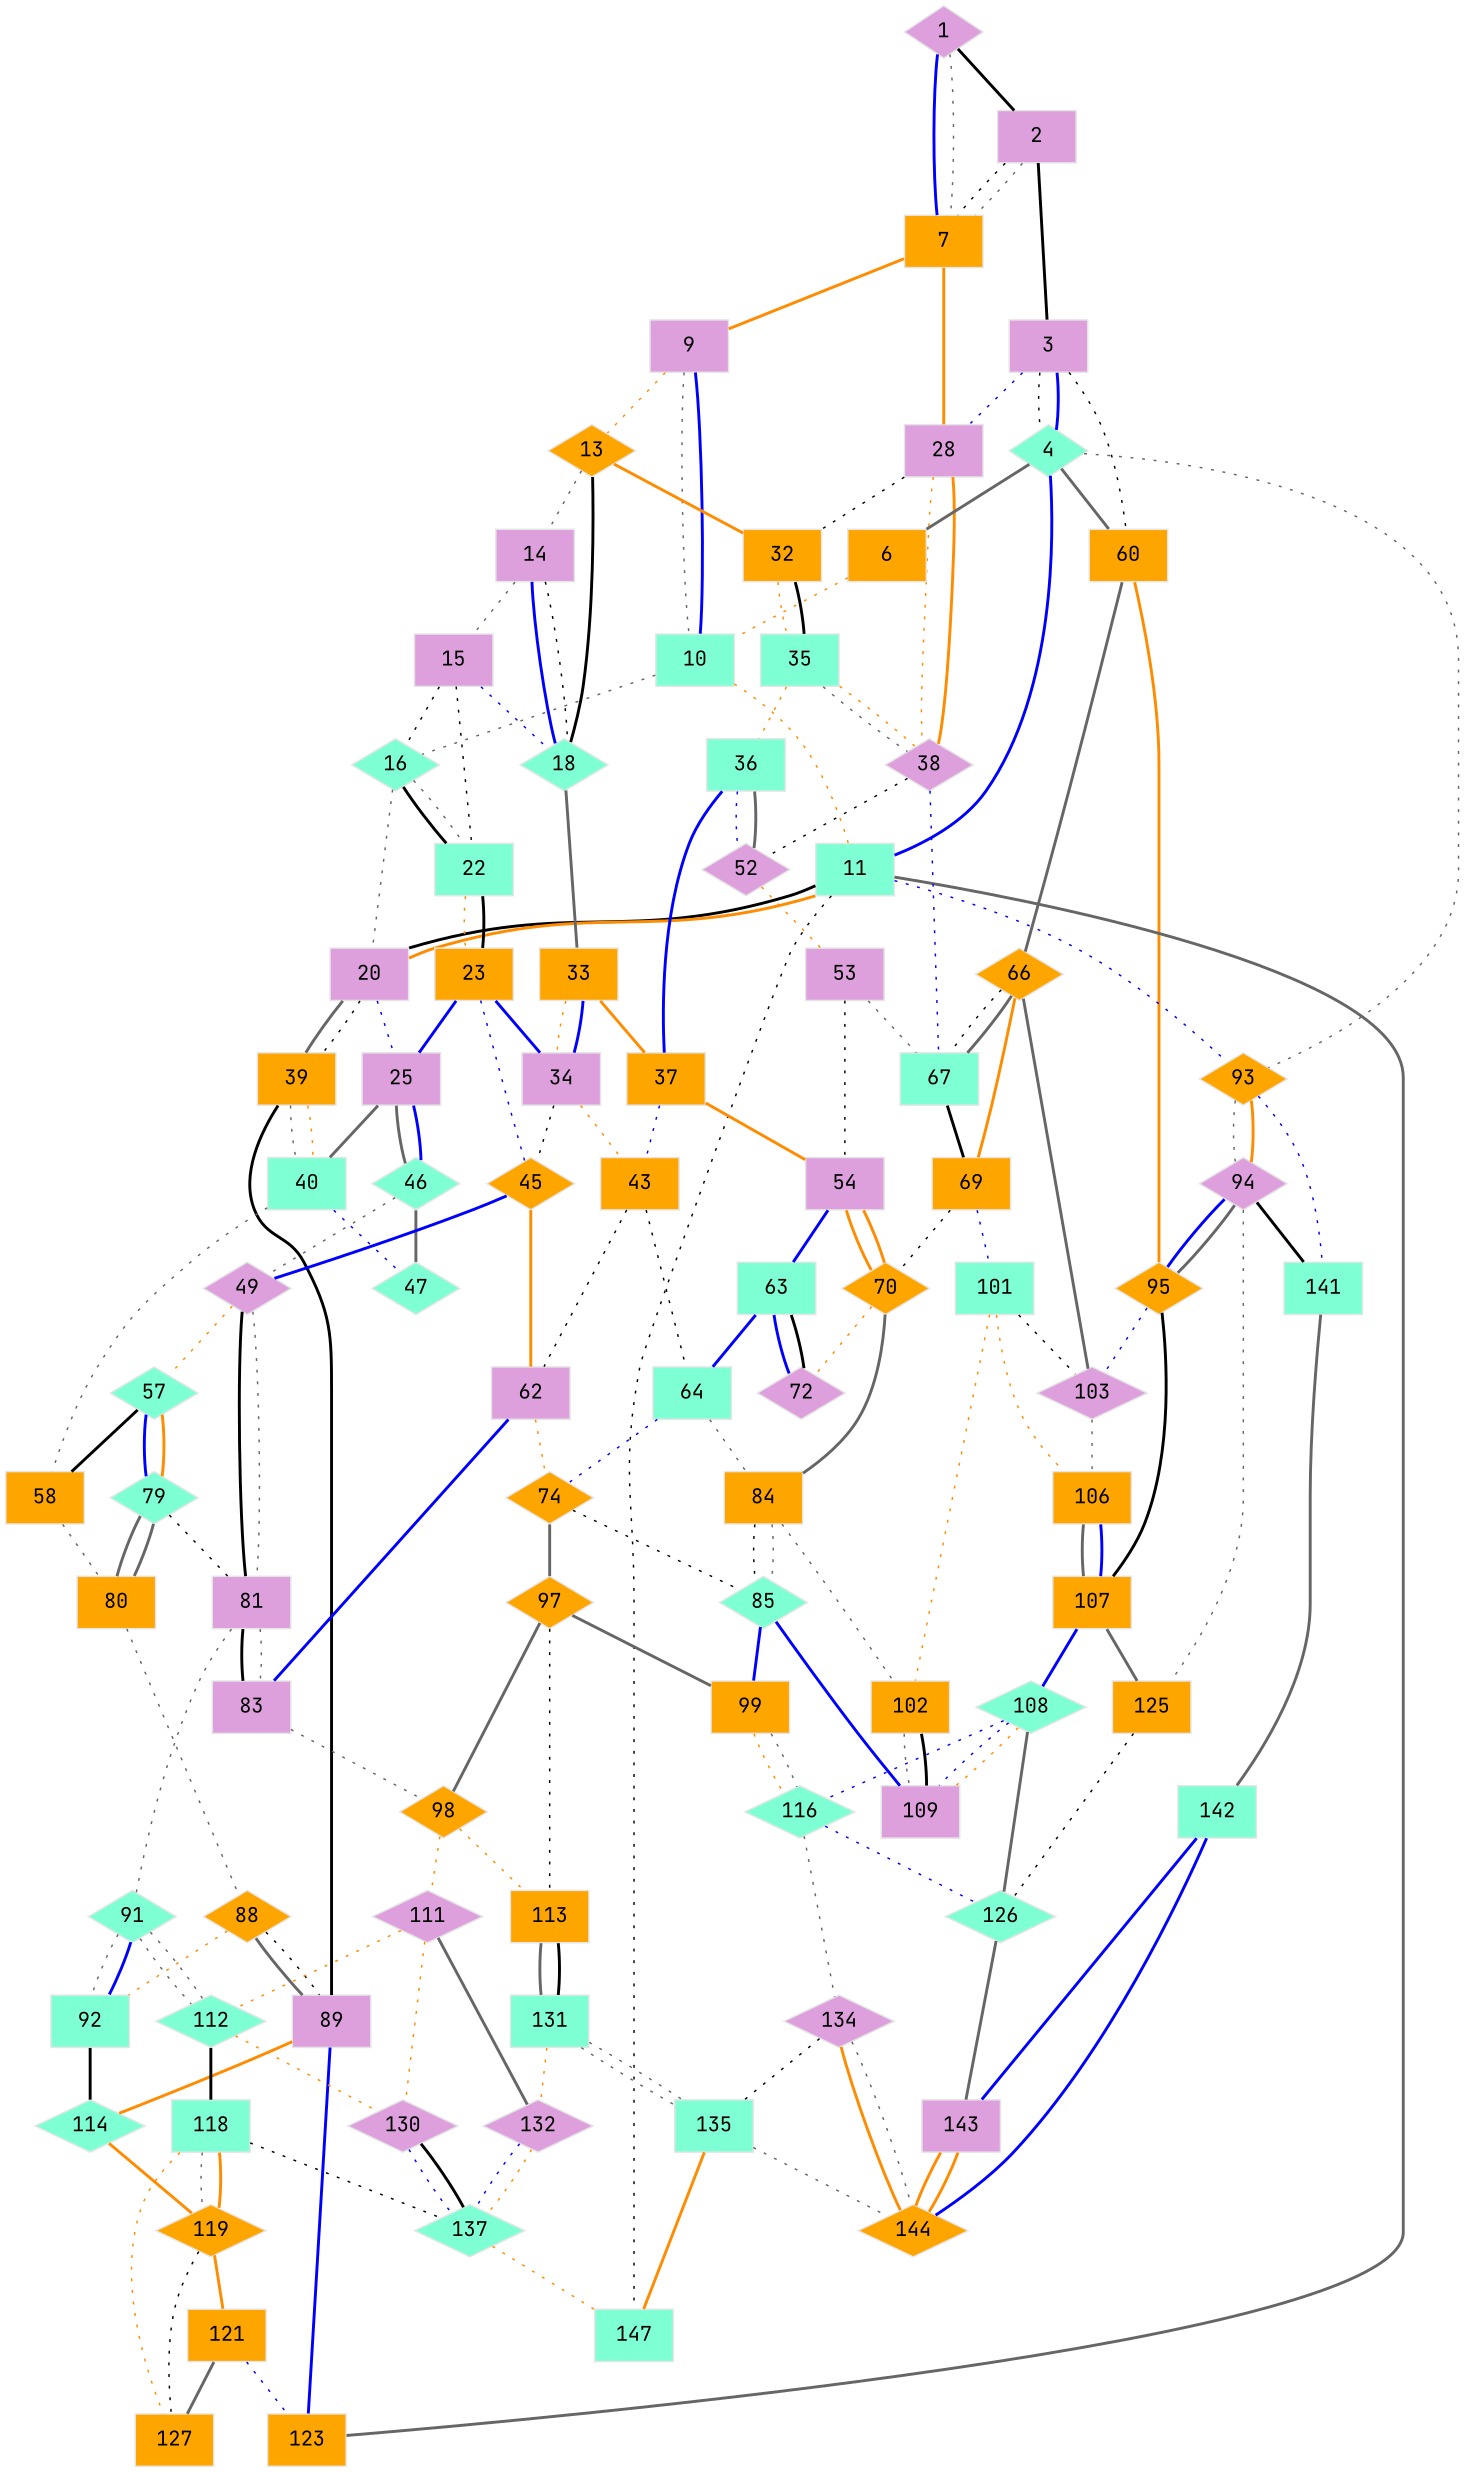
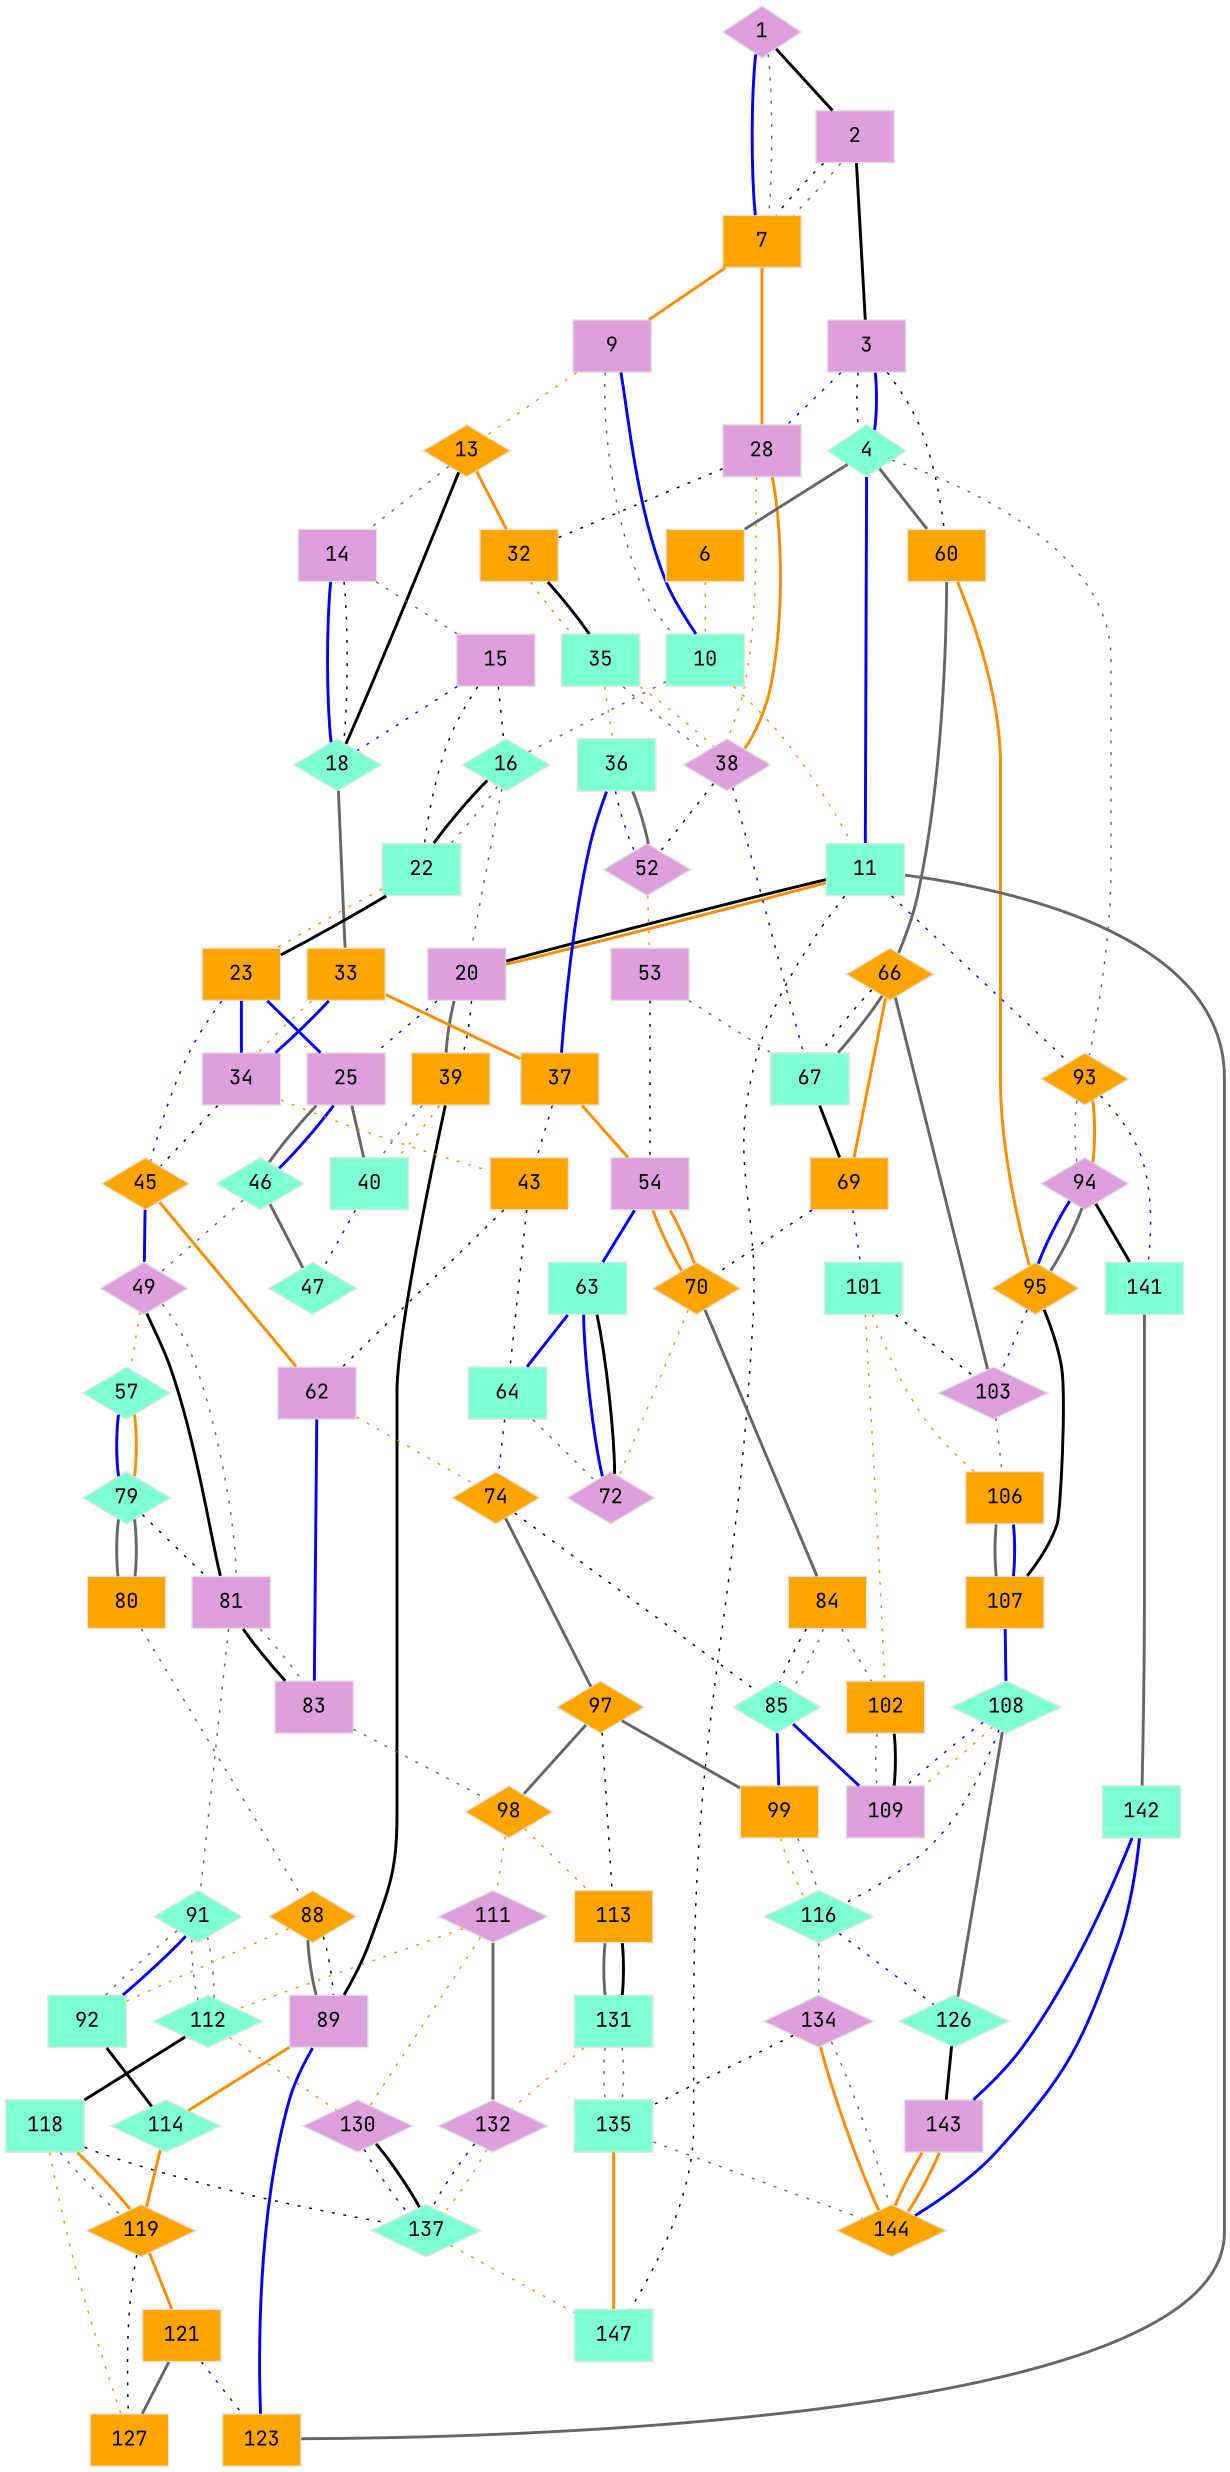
edge "64" -- "84": now "64" -- "72"
node "58": removed
node "125": removed
edge "126" -- "143": color gray40 -> black
